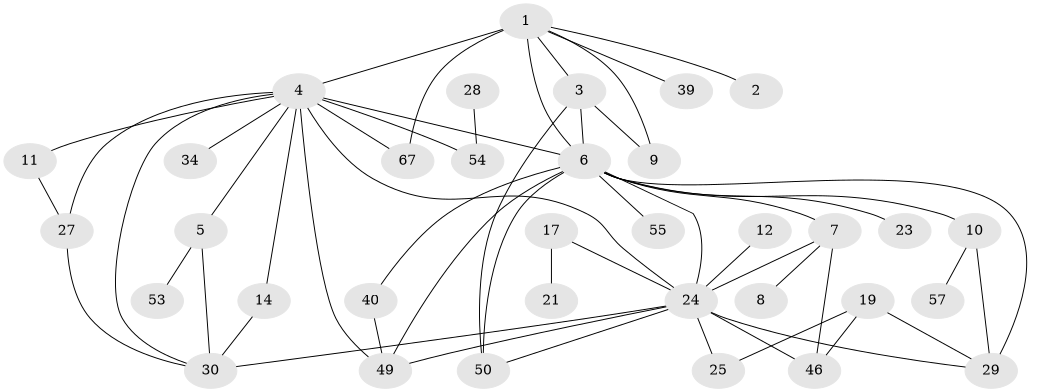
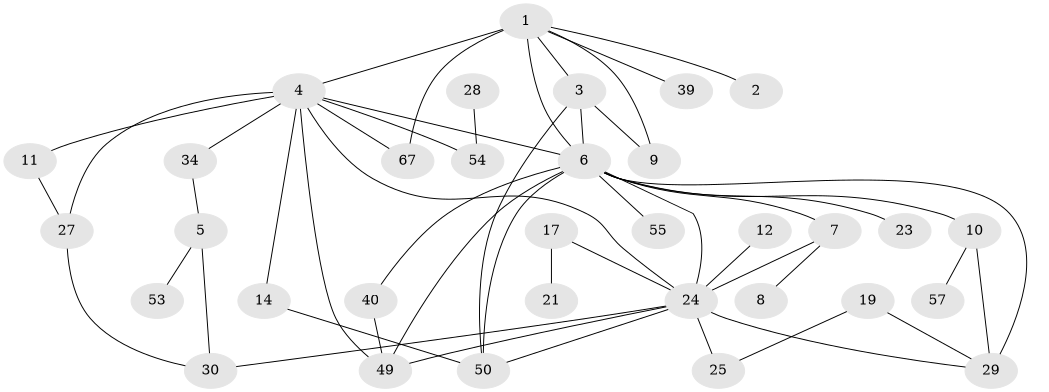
edge "4" -- "5": now "34" -- "5"
edge "4" -- "30": removed
edge "14" -- "30": now "14" -- "50"
node "46": removed
